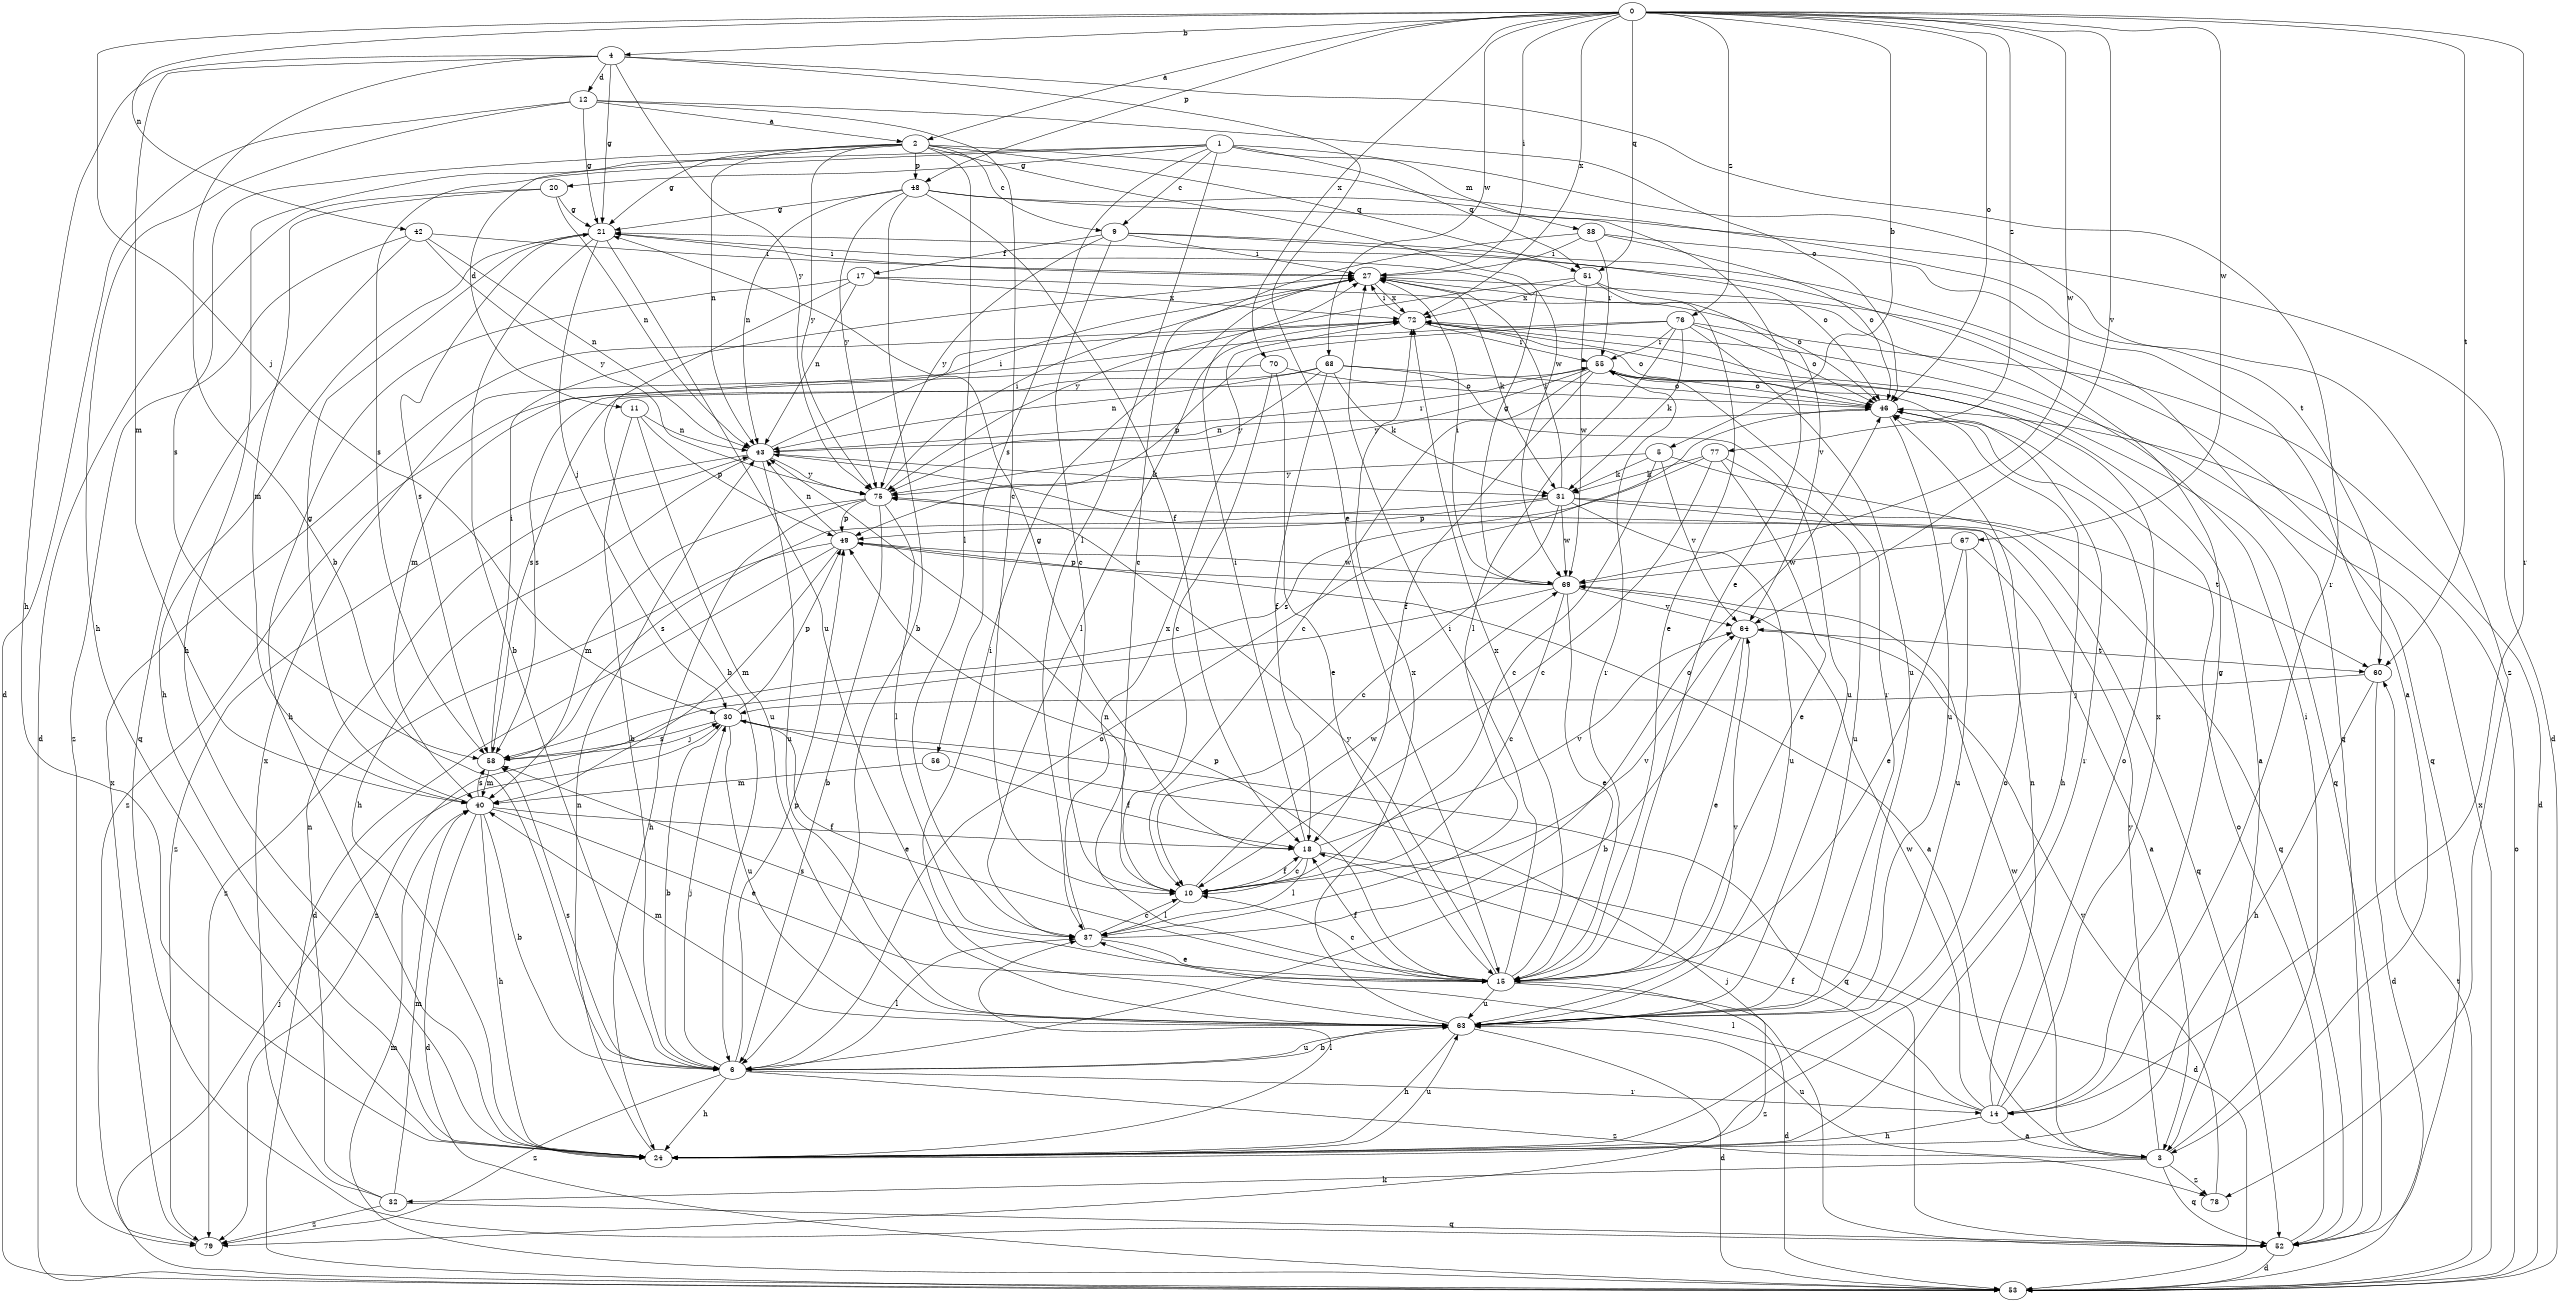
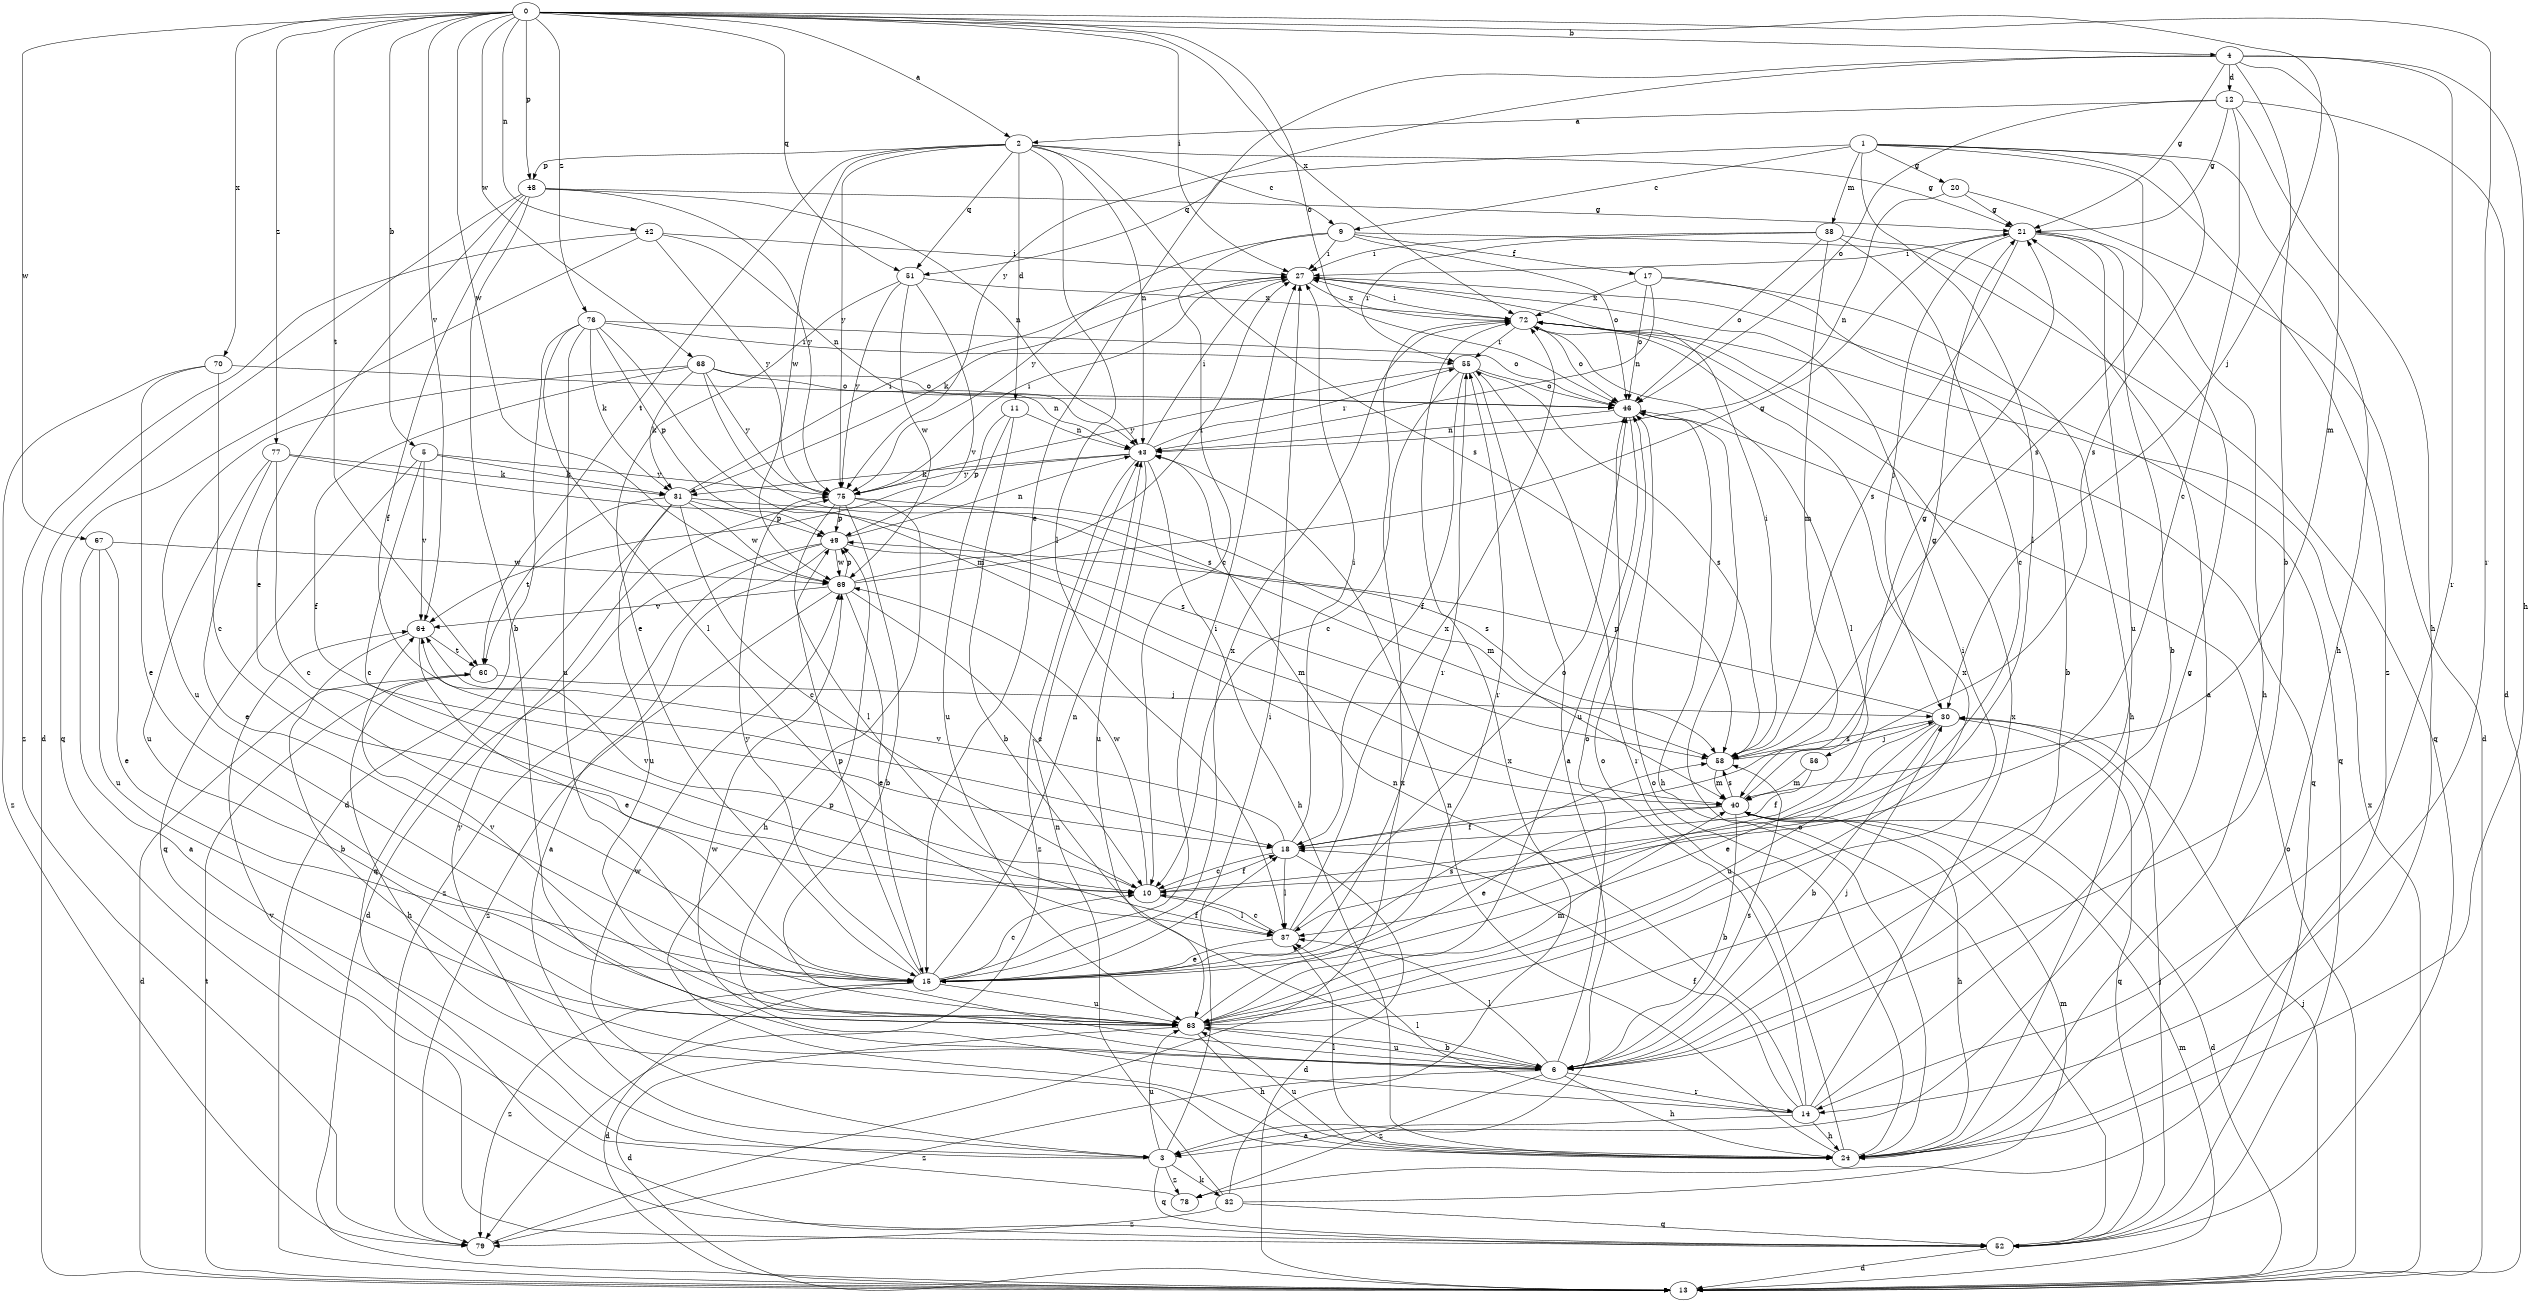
edge "20" -> "40": now "38" -> "40"
node "53": label "53" -> "13"
